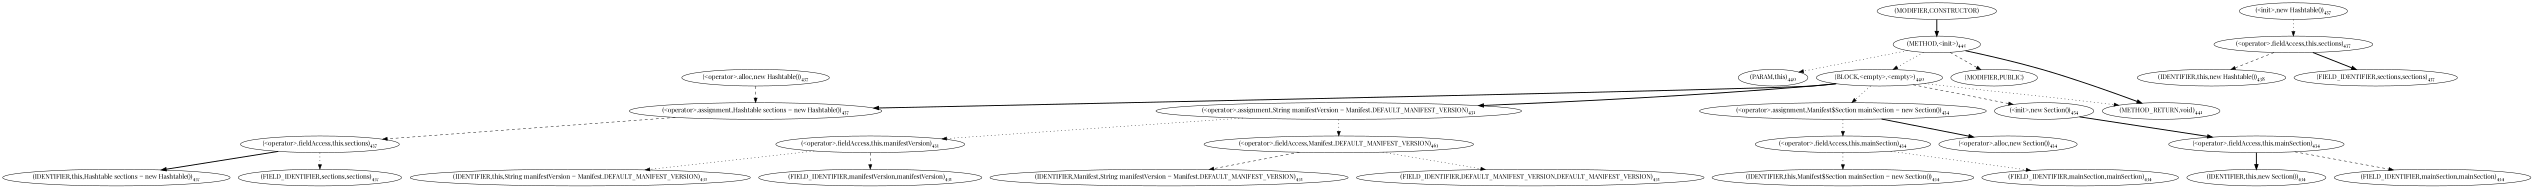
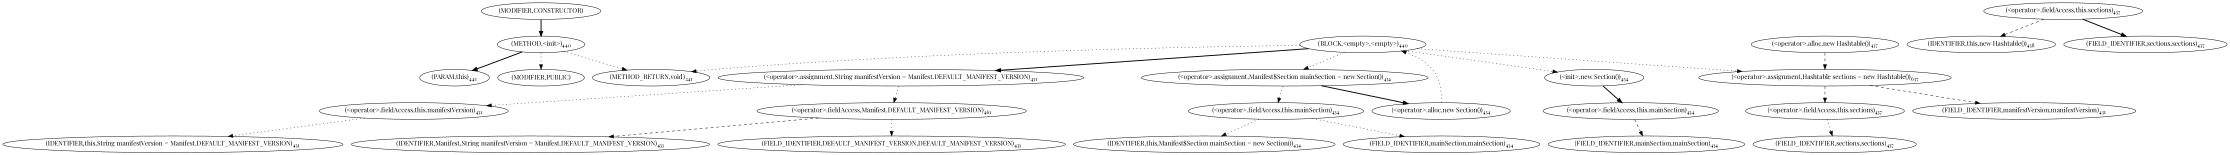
node "(<init>,new Hashtable())": removed
edge "(METHOD,<init>)" -> "(BLOCK,<empty>,<empty>)": now "(<operator>.alloc,new Section())" -> "(BLOCK,<empty>,<empty>)"
edge "(METHOD,<init>)" -> "(MODIFIER,PUBLIC)": style dashed -> dotted
edge "(METHOD,<init>)" -> "(PARAM,this)": style dotted -> bold
edge "(METHOD,<init>)" -> "(METHOD_RETURN,void)": style bold -> dotted
edge "(BLOCK,<empty>,<empty>)" -> "(<init>,new Section())": style dashed -> dotted
edge "(BLOCK,<empty>,<empty>)" -> "(<operator>.assignment,Hashtable sections = new Hashtable())": style bold -> dotted
node "(<operator>.assignment,Hashtable sections = new Hashtable())": text "437" -> "637"
node "(METHOD_RETURN,void)": text "441" -> "241"
edge "(<operator>.fieldAccess,this.manifestVersion)" -> "(FIELD_IDENTIFIER,manifestVersion,manifestVersion)": now "(<operator>.assignment,Hashtable sections = new Hashtable())" -> "(FIELD_IDENTIFIER,manifestVersion,manifestVersion)"
node "(IDENTIFIER,this,Hashtable sections = new Hashtable())": removed
node "(IDENTIFIER,this,new Section())": removed
